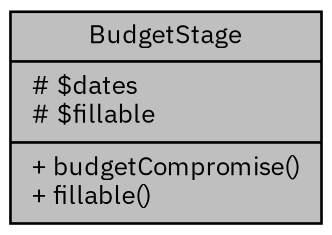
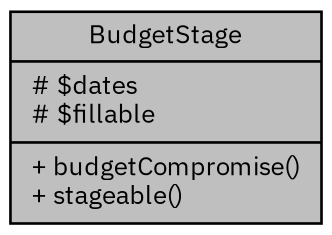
node "BudgetStage": text "+ fillable()" -> "+ stageable()"
